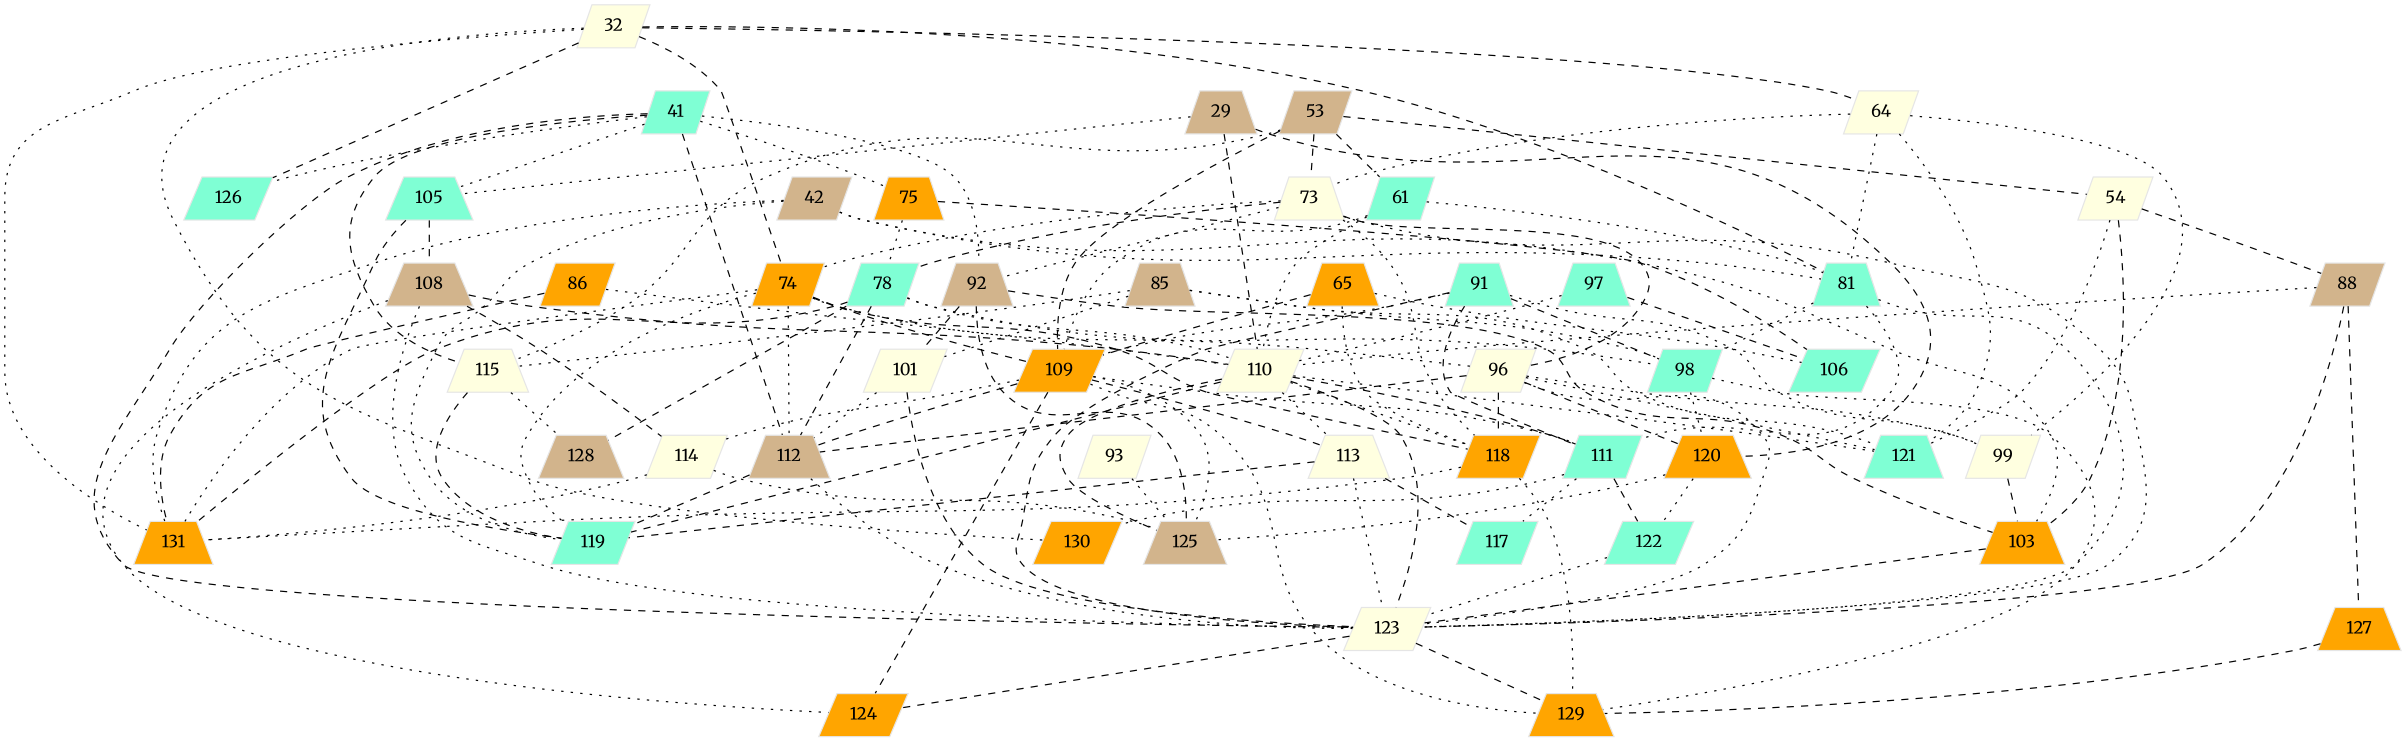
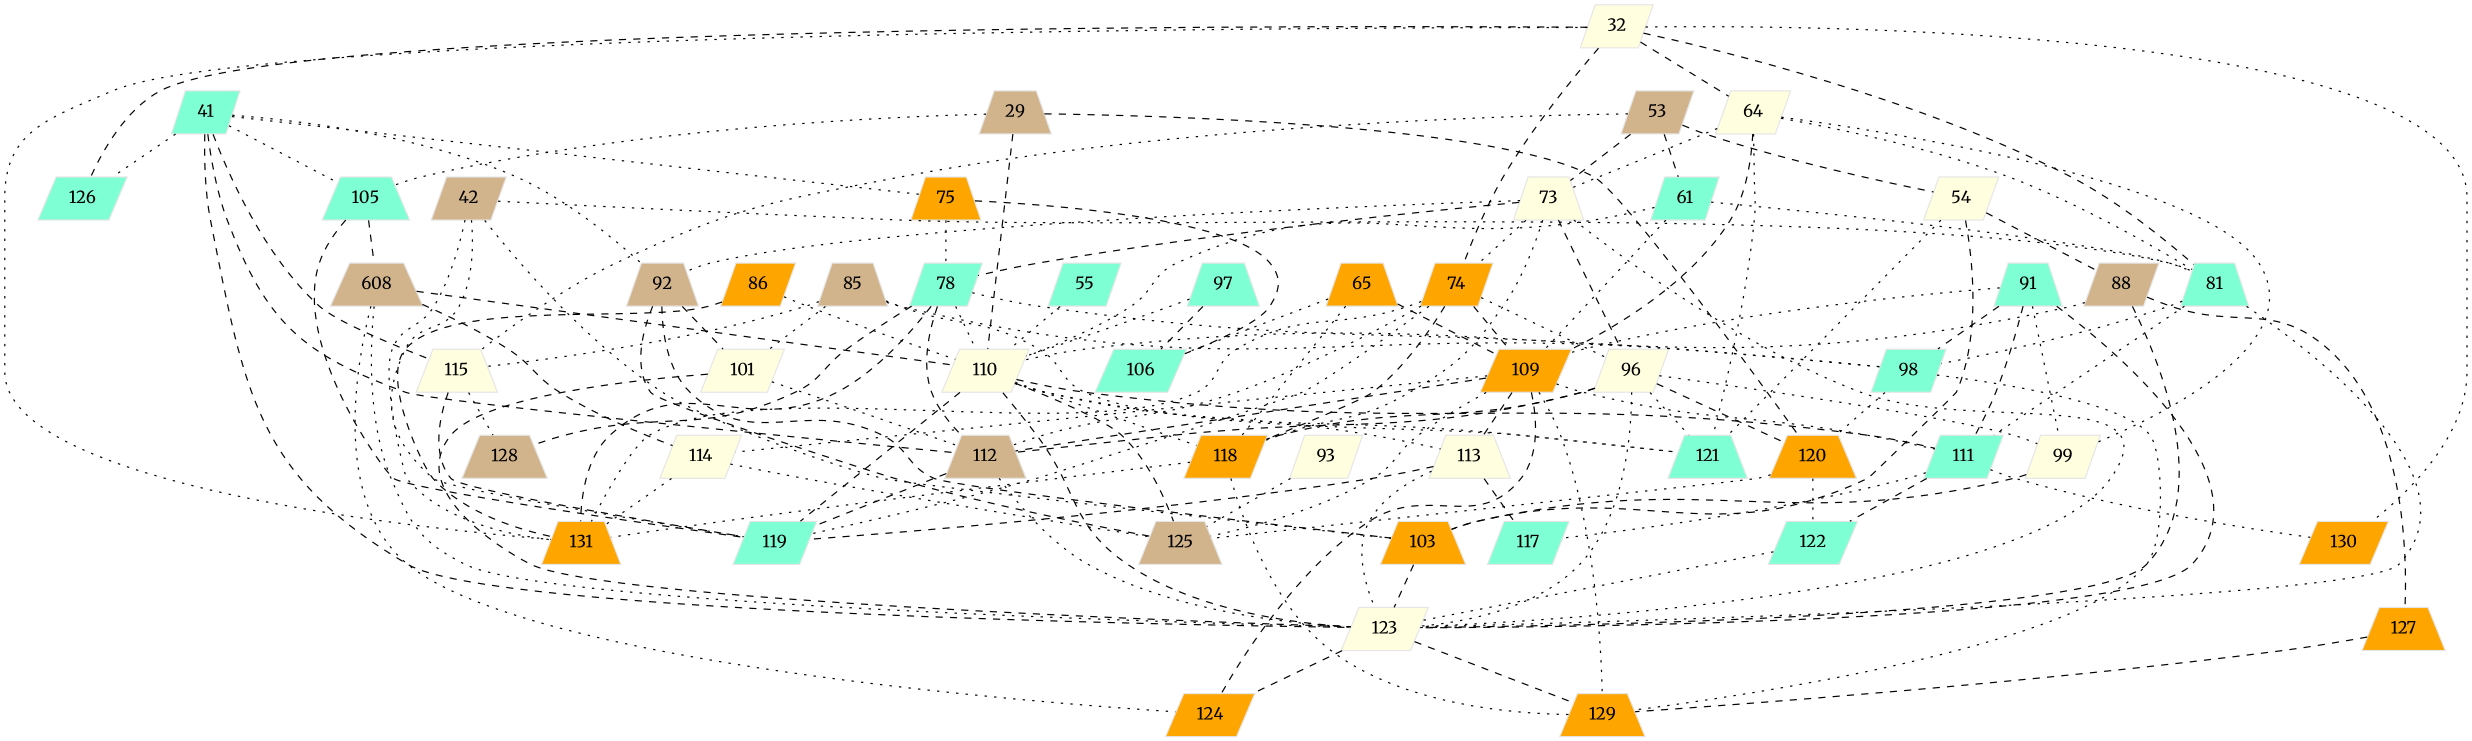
edge "53" -- "109": now "64" -- "109"
node "108": label "108" -> "608"
node "55": added
